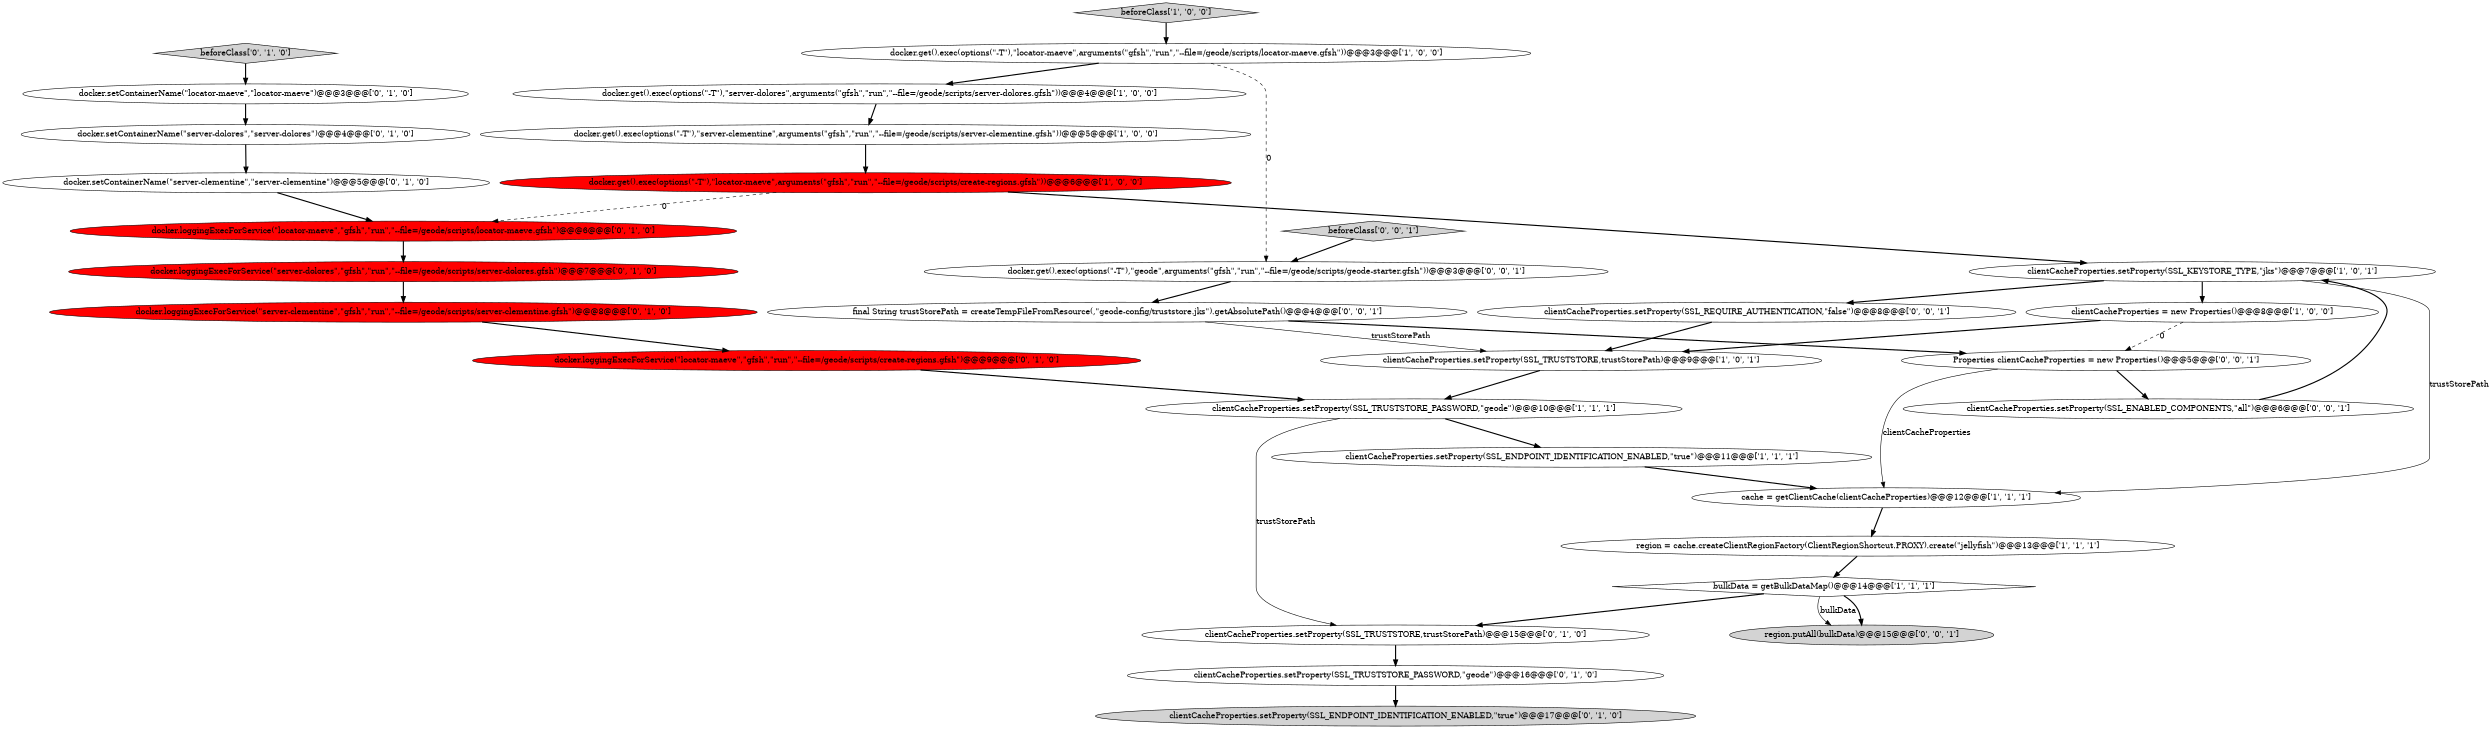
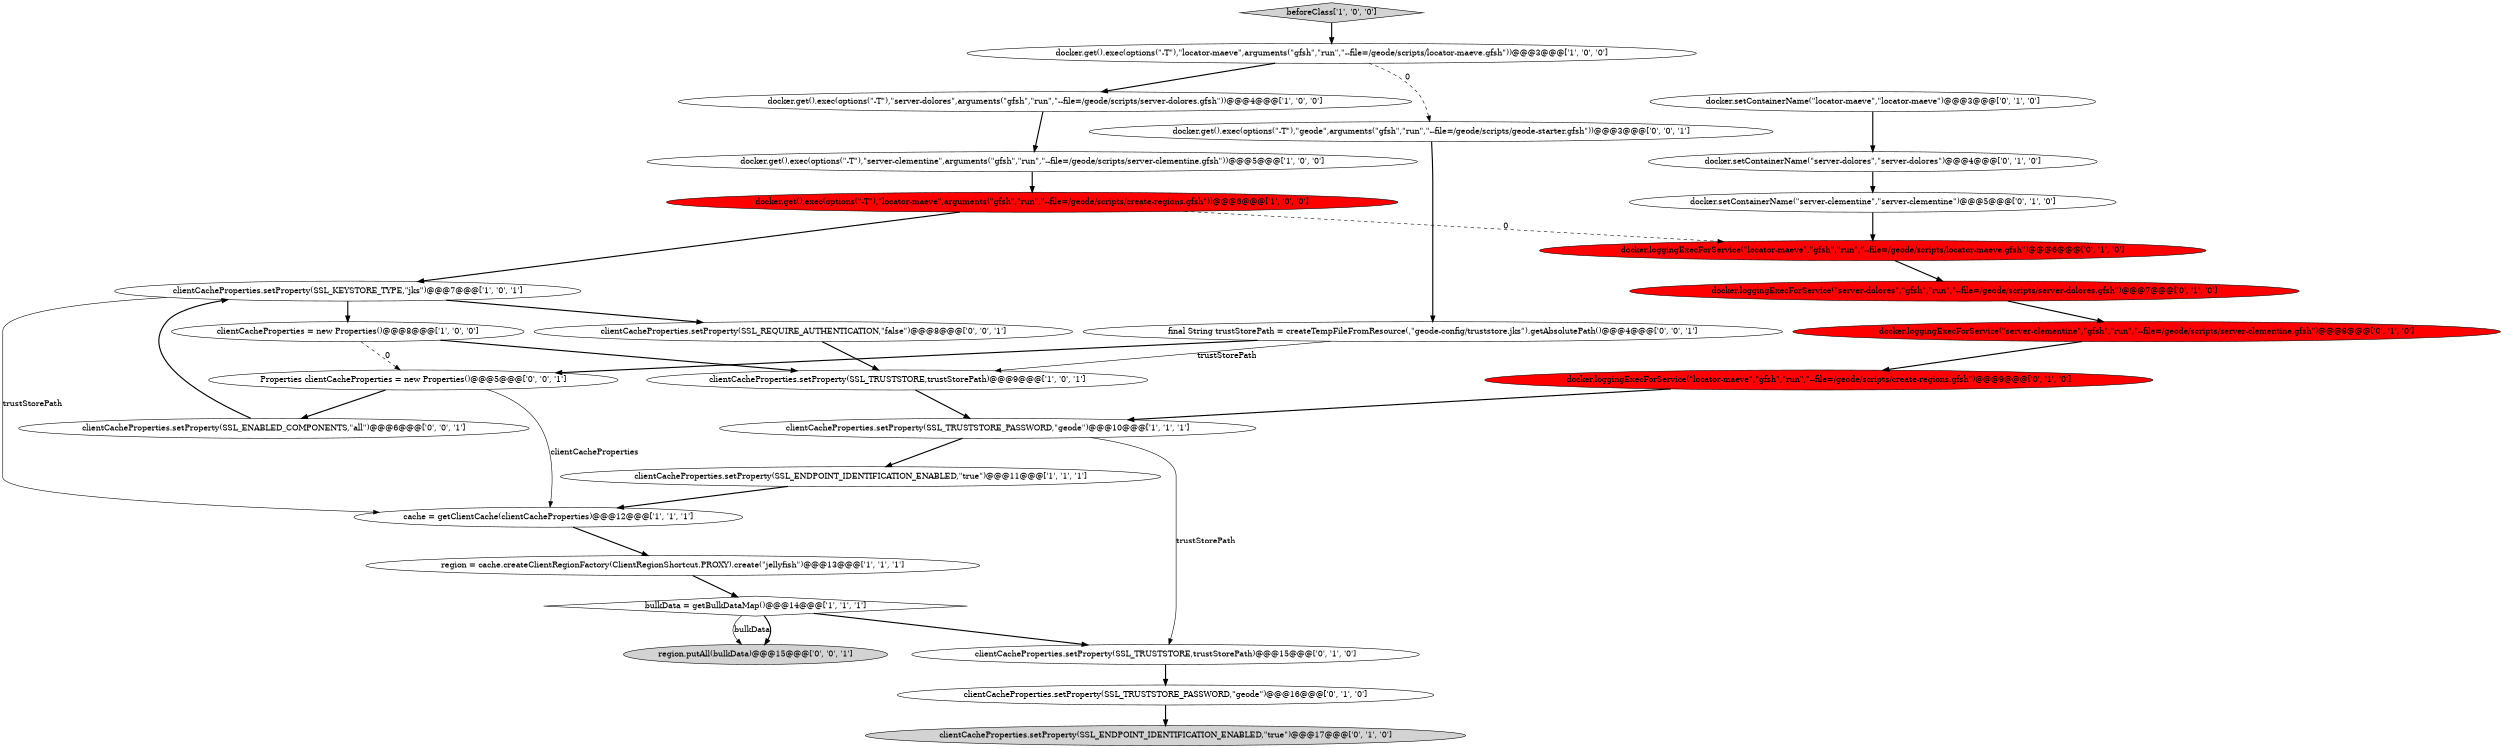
node "beforeClass['0', '1', '0']": removed
node "beforeClass['0', '0', '1']": removed
